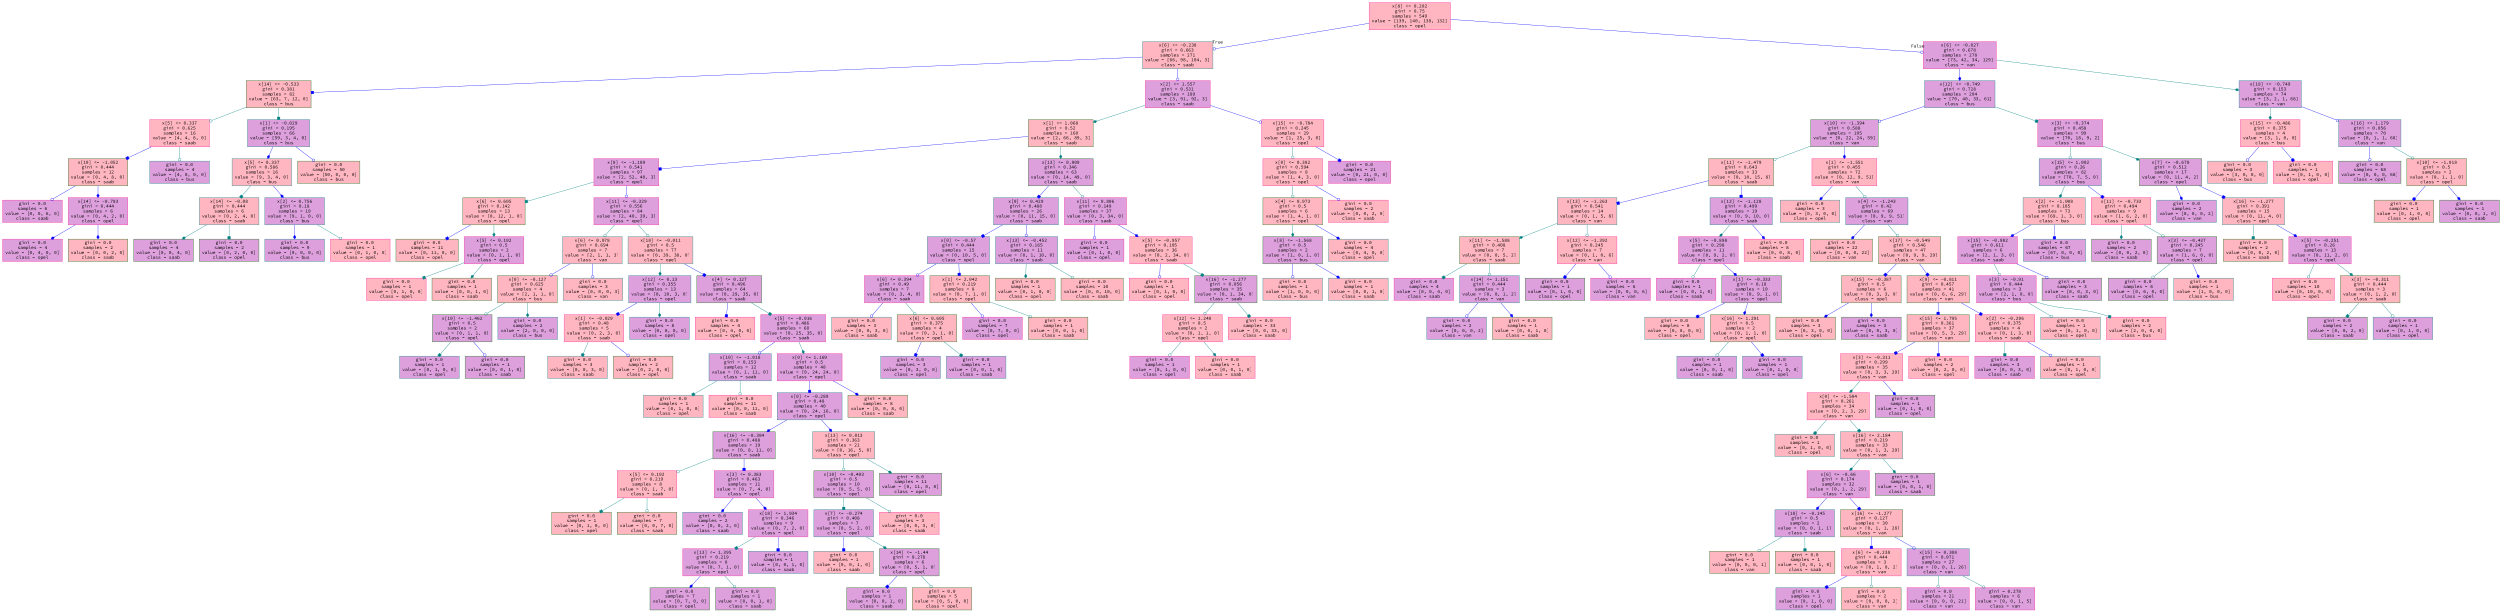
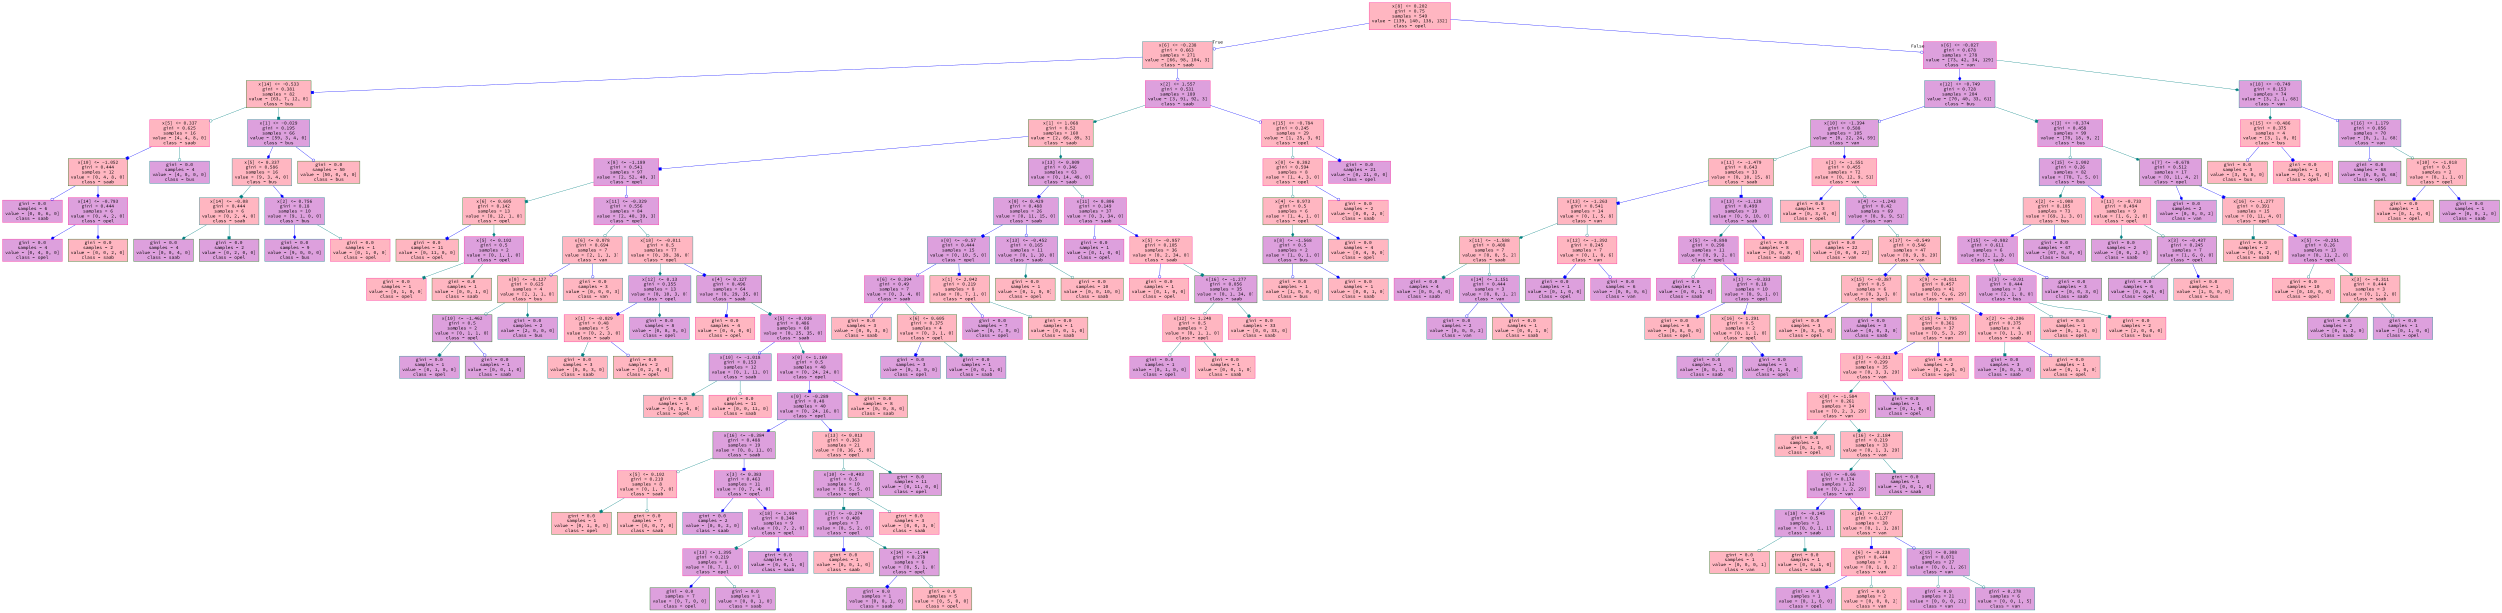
node "gini = 0.0 samples = 3 value = [3, 0, 0, 0] class = bus": color teal -> darkgreen
node "gini = 0.0 samples = 67 value = [67, 0, 0, 0] class = bus": color teal -> darkgreen
node "gini = 0.278 samples = 6 value = [0, 0, 1, 5] class = van": color deeppink -> teal
